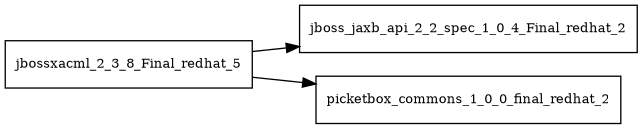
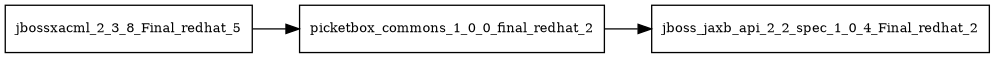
edge "jbossxacml_2_3_8_Final_redhat_5" -> "jboss_jaxb_api_2_2_spec_1_0_4_Final_redhat_2": now "picketbox_commons_1_0_0_final_redhat_2" -> "jboss_jaxb_api_2_2_spec_1_0_4_Final_redhat_2"
